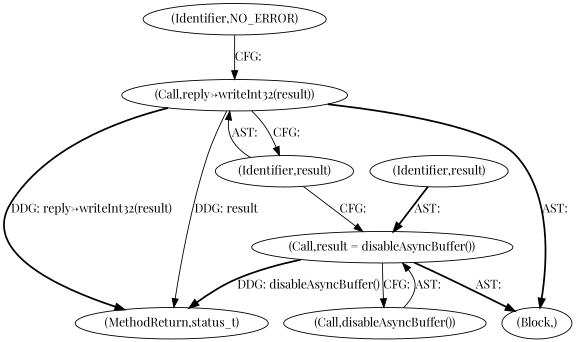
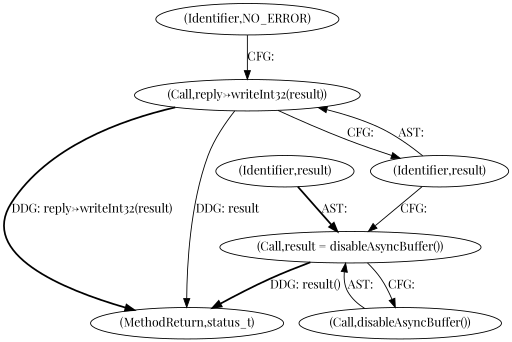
edge "(Call,result = disableAsyncBuffer())" -> "(MethodReturn,status_t)": label "DDG: disableAsyncBuffer()" -> "DDG: result()"
node "(Block,)": removed
